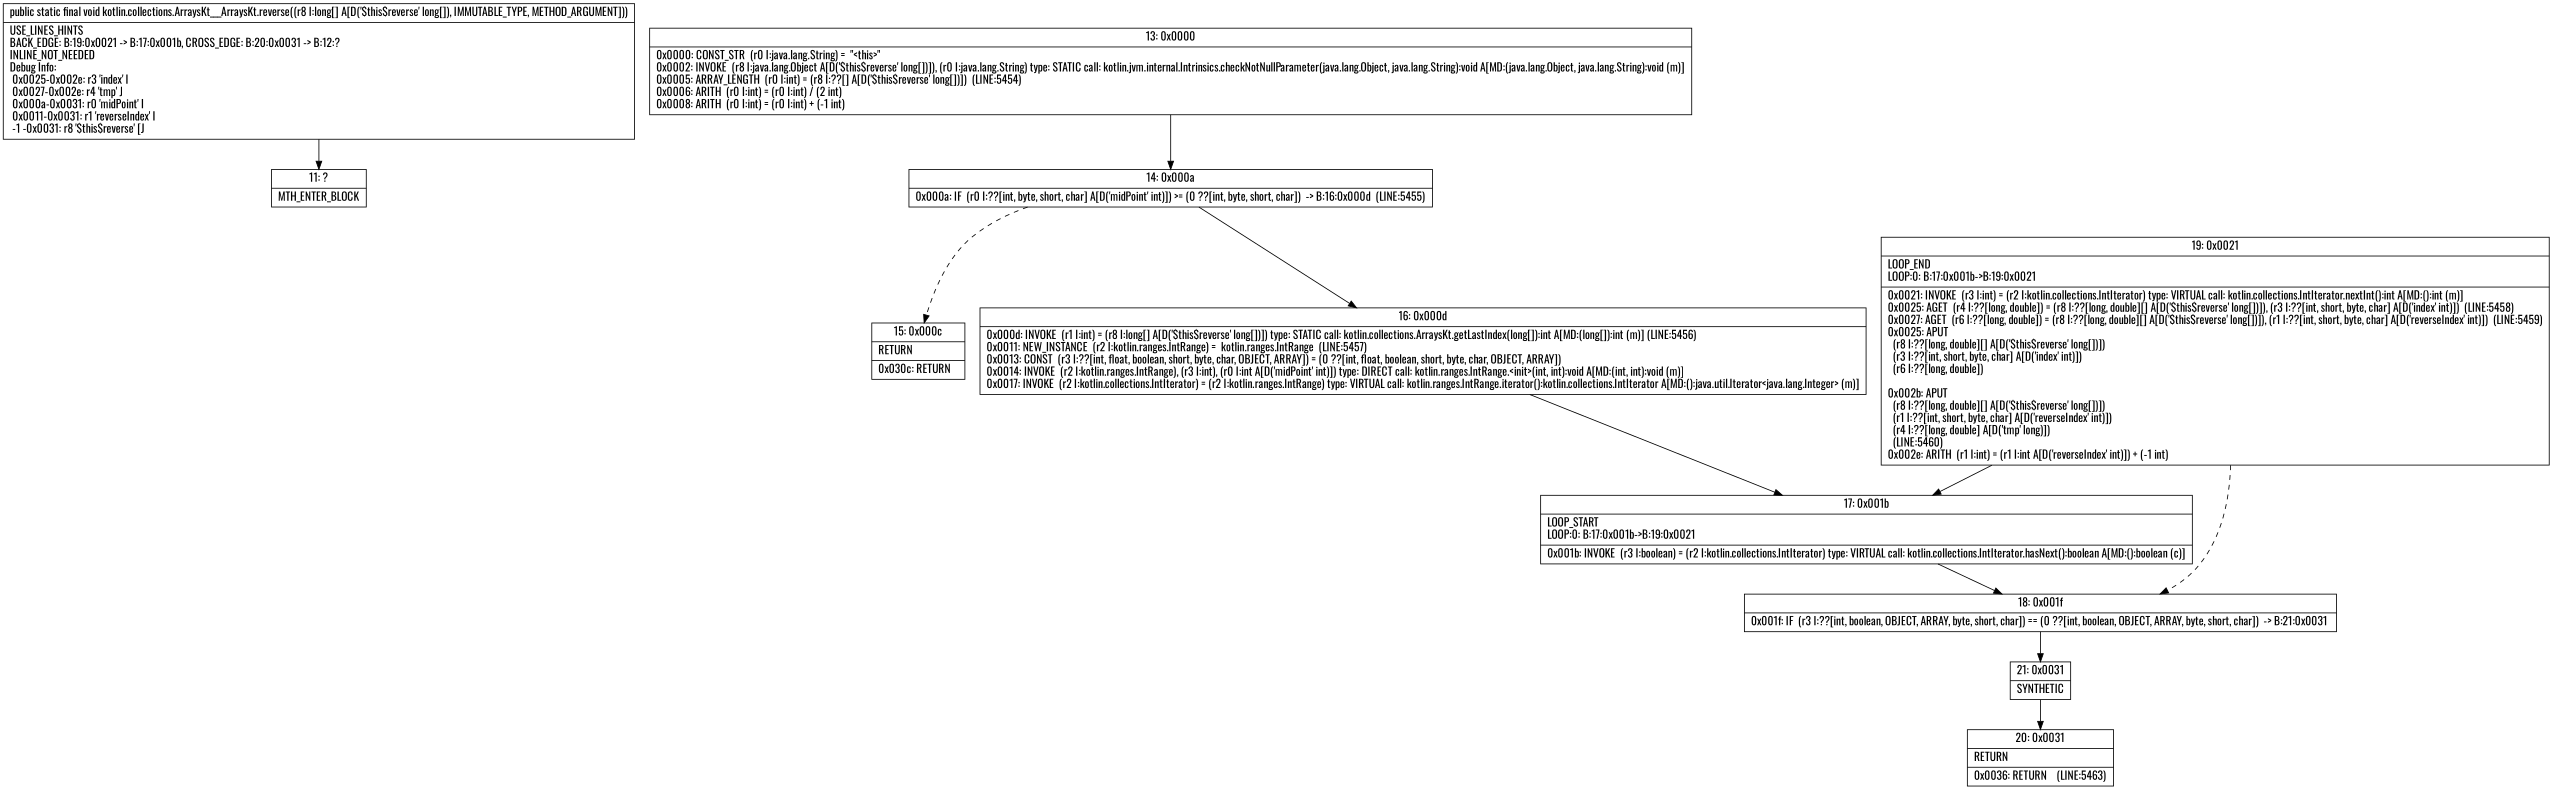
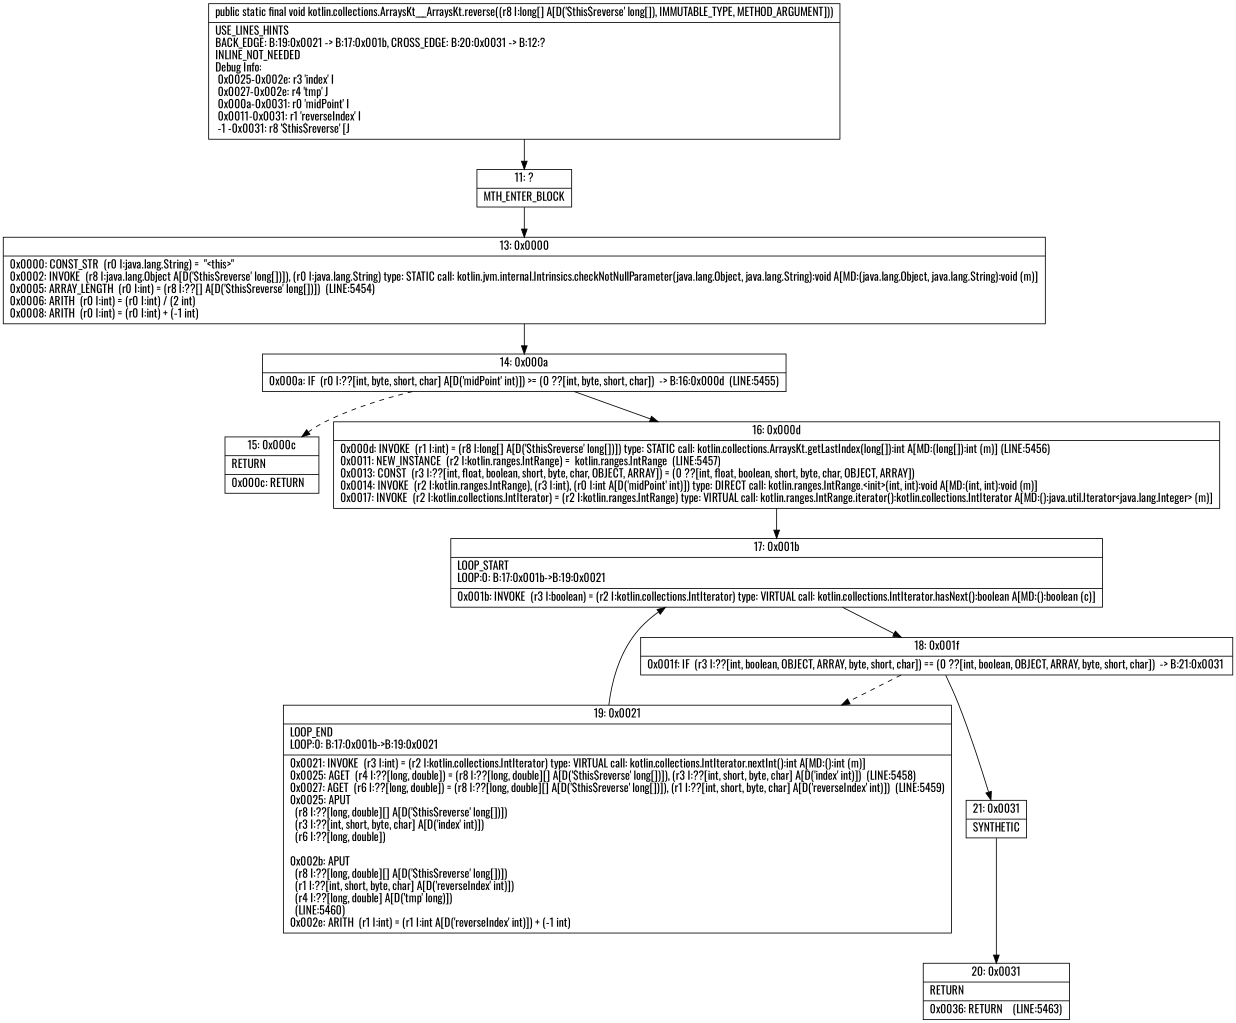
edge "11: ?" -> "13: 0x0000": added
node "15: 0x000c": text "0x030c: RETURN" -> "0x000c: RETURN"
edge "19: 0x0021" -> "18: 0x001f": reversed
